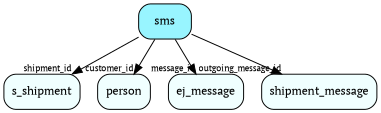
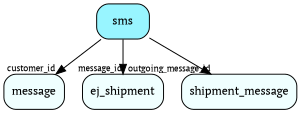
node "s_shipment": removed
node "person": label "person" -> "message"
node "ej_message": label "ej_message" -> "ej_shipment"
